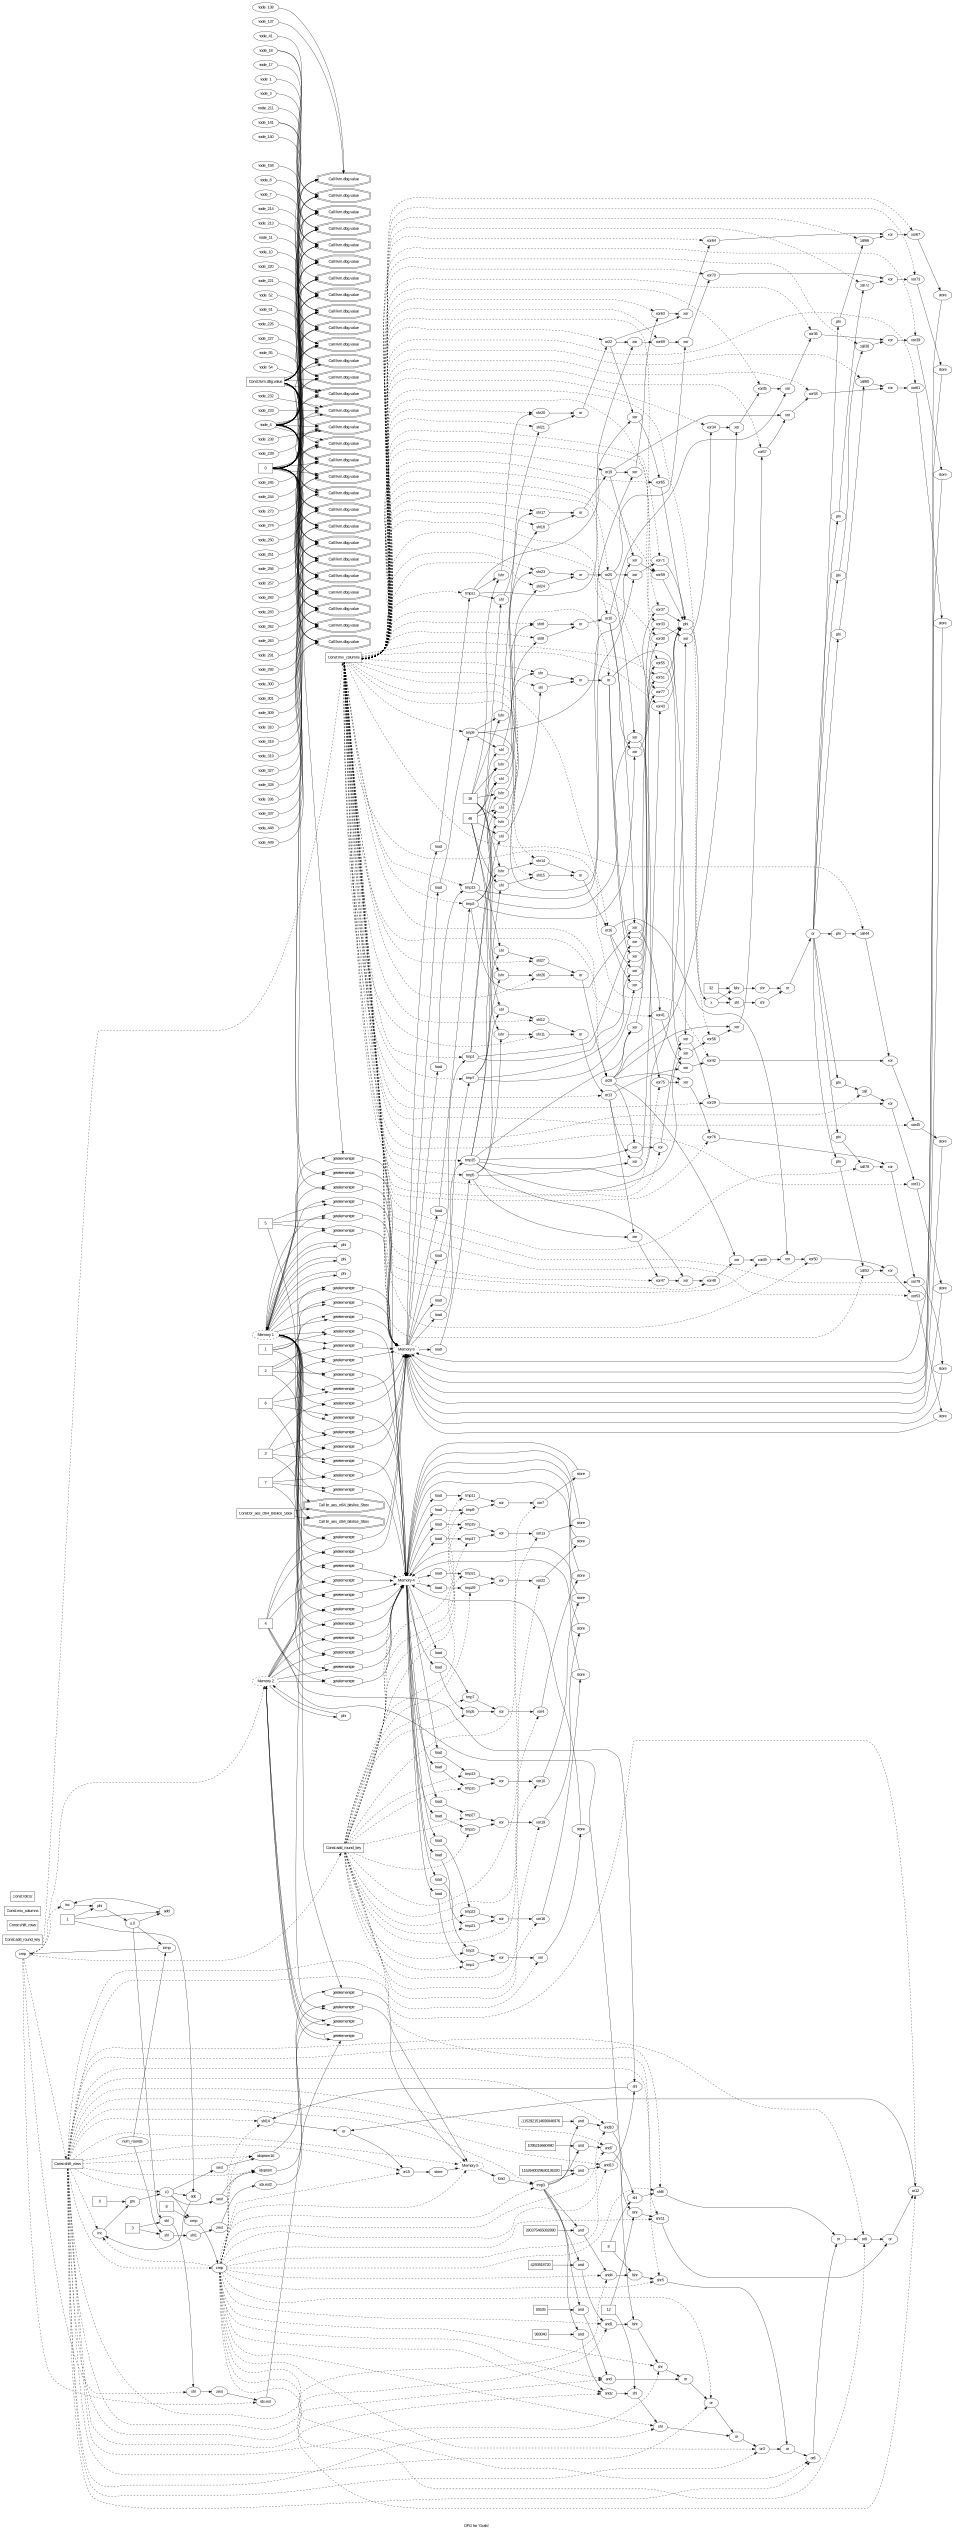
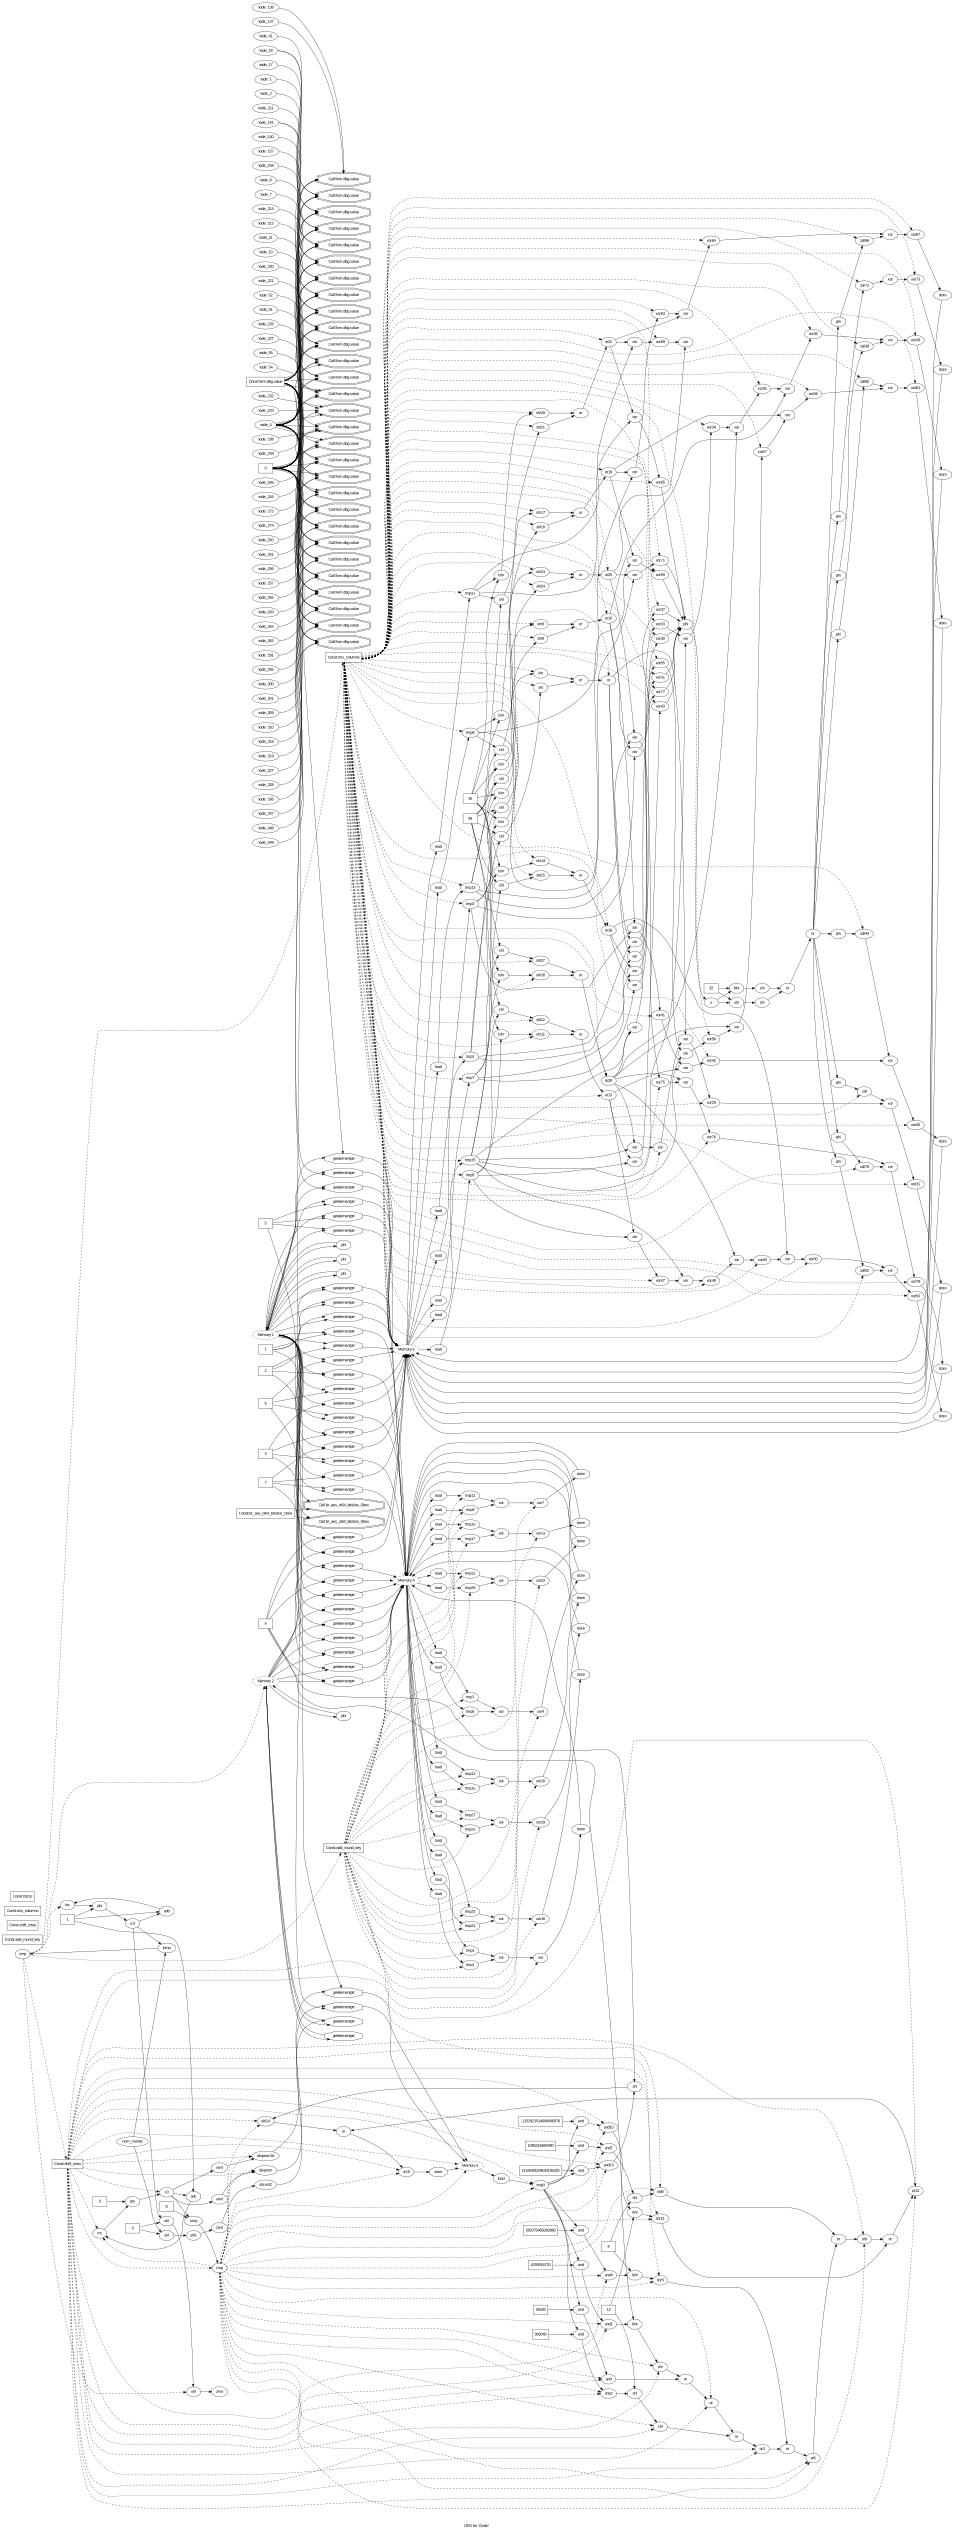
node "node_157": added
node "xor70": removed
node "idx.ext": removed
